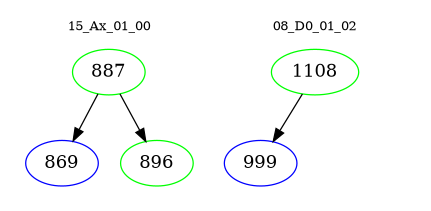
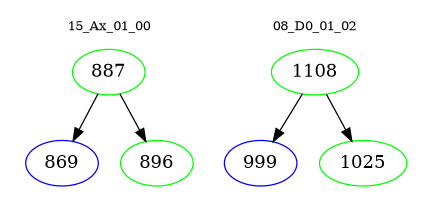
node "1025": added
